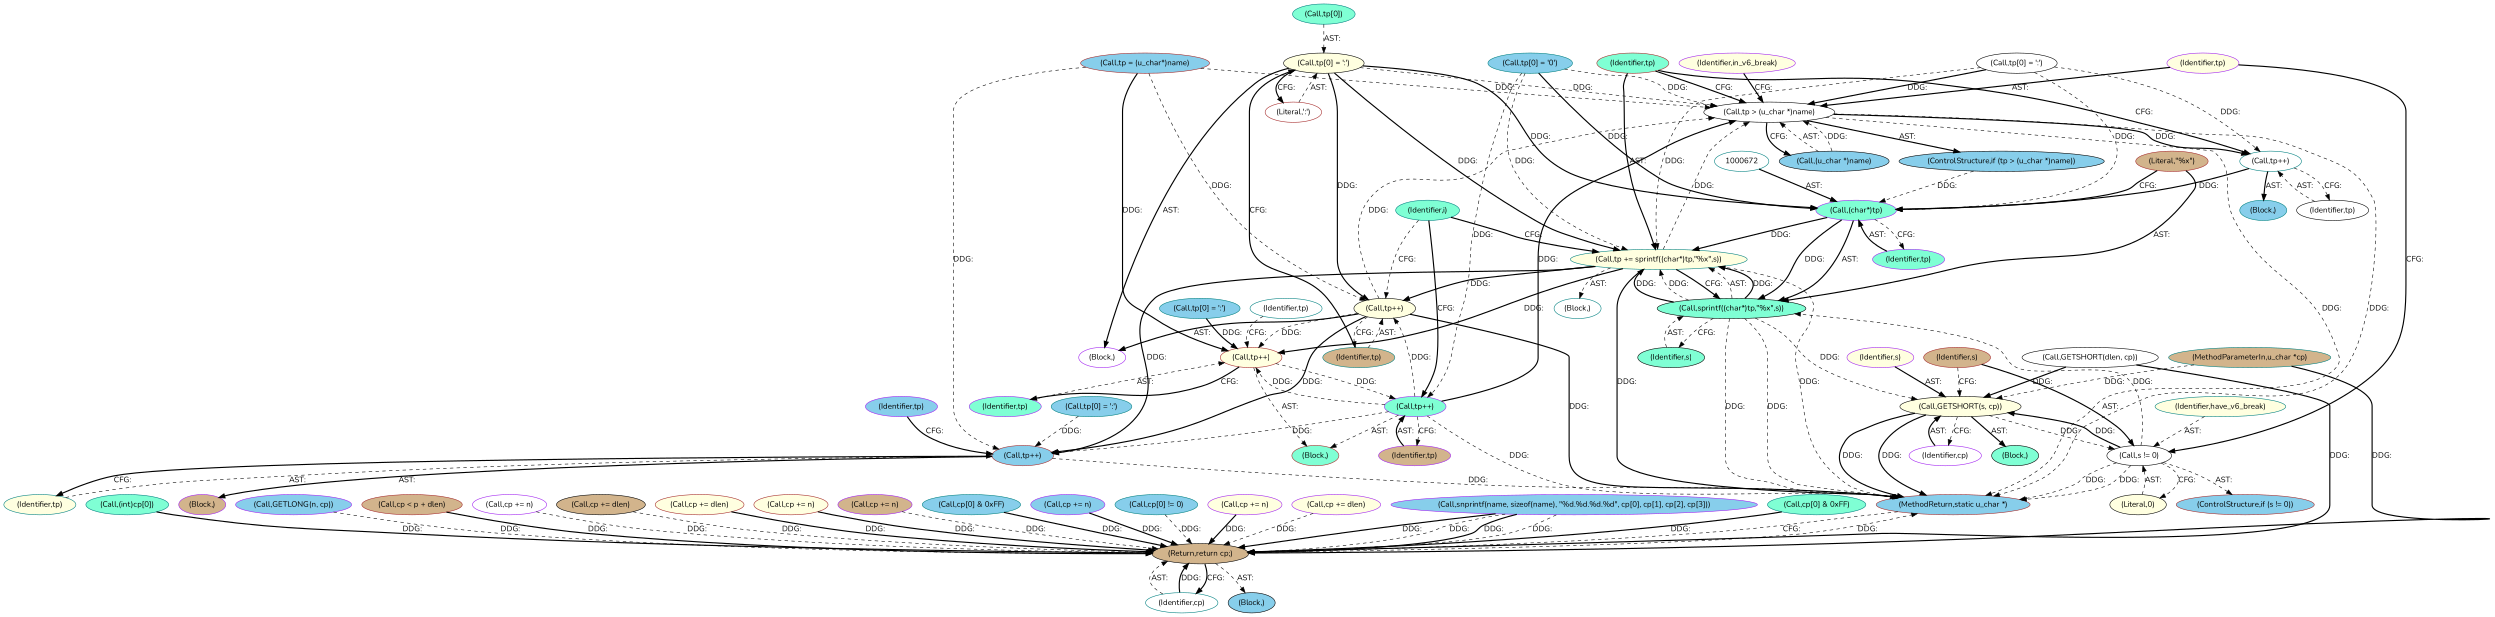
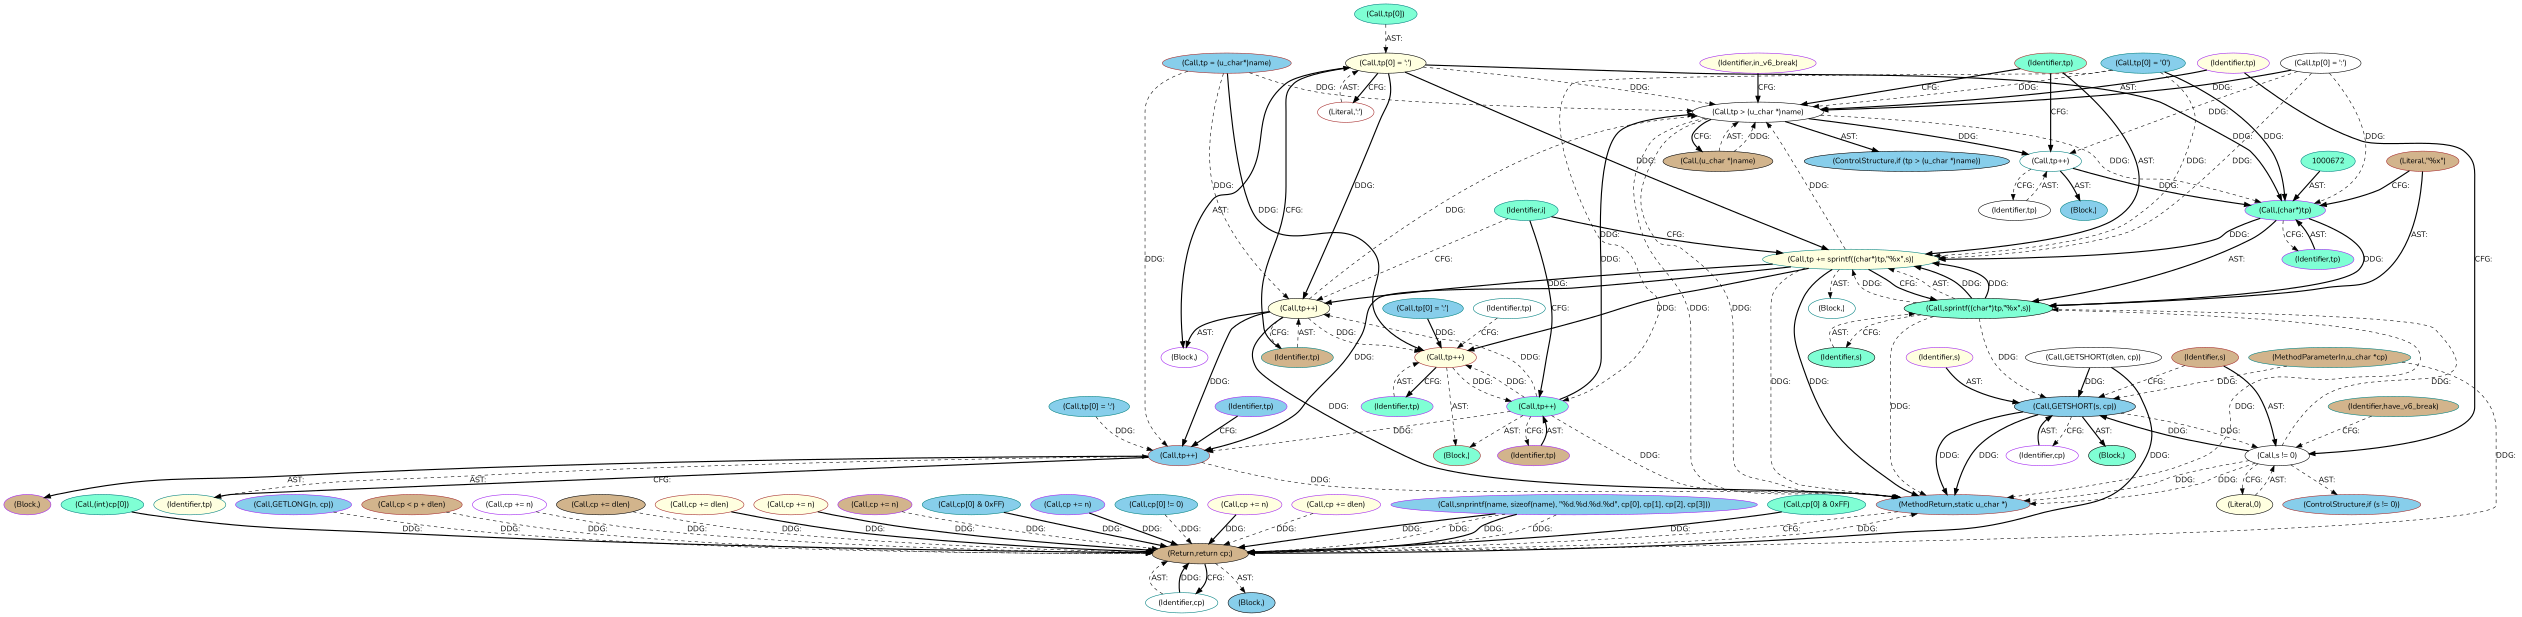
node "1000672": fillcolor white -> aquamarine
node "(Call,(u_char *)name)": fillcolor skyblue -> tan
edge "(ControlStructure,if (tp > (u_char *)name))" -> "(Call,(char*)tp)": now "(Call,tp > (u_char *)name)" -> "(Call,(char*)tp)"
node "(Call,GETSHORT(s, cp))": fillcolor lightyellow -> skyblue
node "(Identifier,have_v6_break)": fillcolor lightyellow -> tan
edge "(Identifier,have_v6_break)" -> "(Call,s != 0)": label "AST: " -> "CFG: "
edge "(MethodParameterIn,u_char *cp)" -> "(Return,return cp;)": style bold -> dashed
edge "(Call,cp < p + dlen)" -> "(Return,return cp;)": style bold -> dashed
